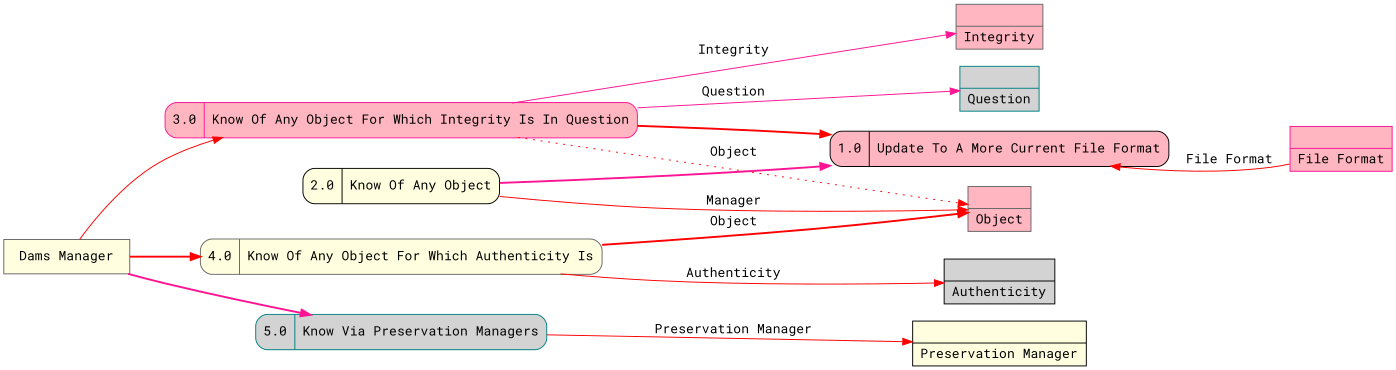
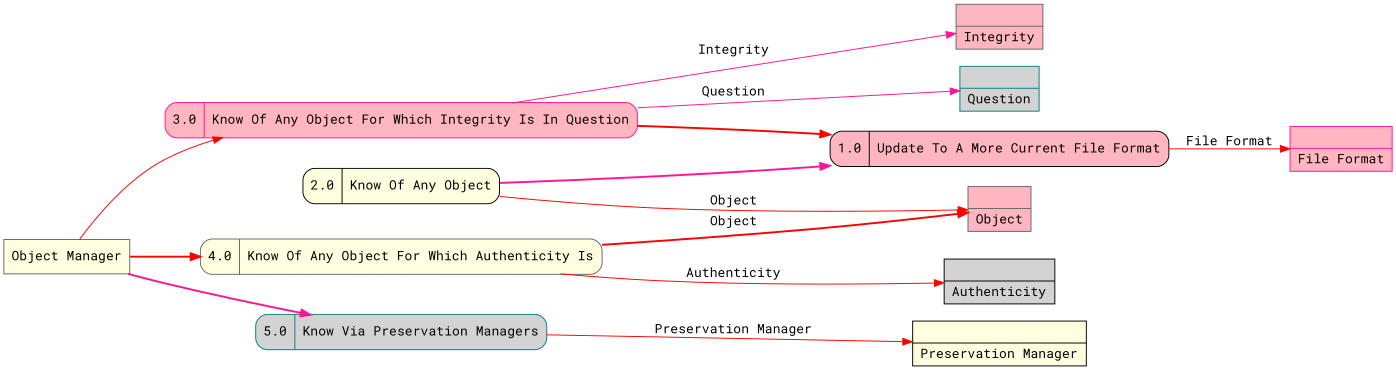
edge "3.0" -> "Object": removed, label "Object"
edge "File Format" -> "1.0": reversed
edge "2.0" -> "Object": label "Manager" -> "Object"
node "Dams Manager": label "Dams Manager" -> "Object Manager"
